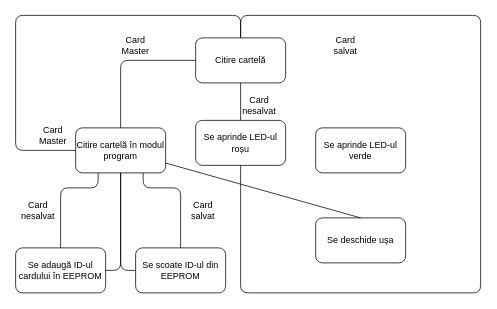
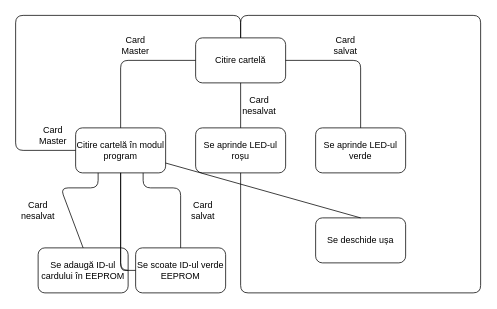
edge "Citire cartelă" -- "Se aprinde LED-ul verde": added
node "Se aprinde LED-ul roșu": moved (240, 143) -> (240, 150)
node "Se adaugă ID-ul cardului în EEPROM": moved (60, 270) -> (83, 270)
node "Se scoate ID-ul din EEPROM": label "Se scoate ID-ul din EEPROM" -> "Se scoate ID-ul verde EEPROM"
